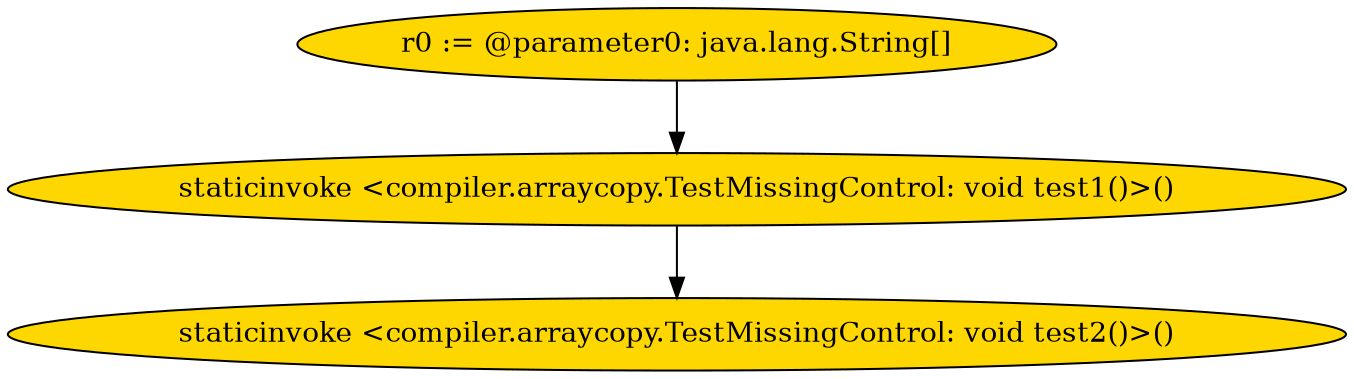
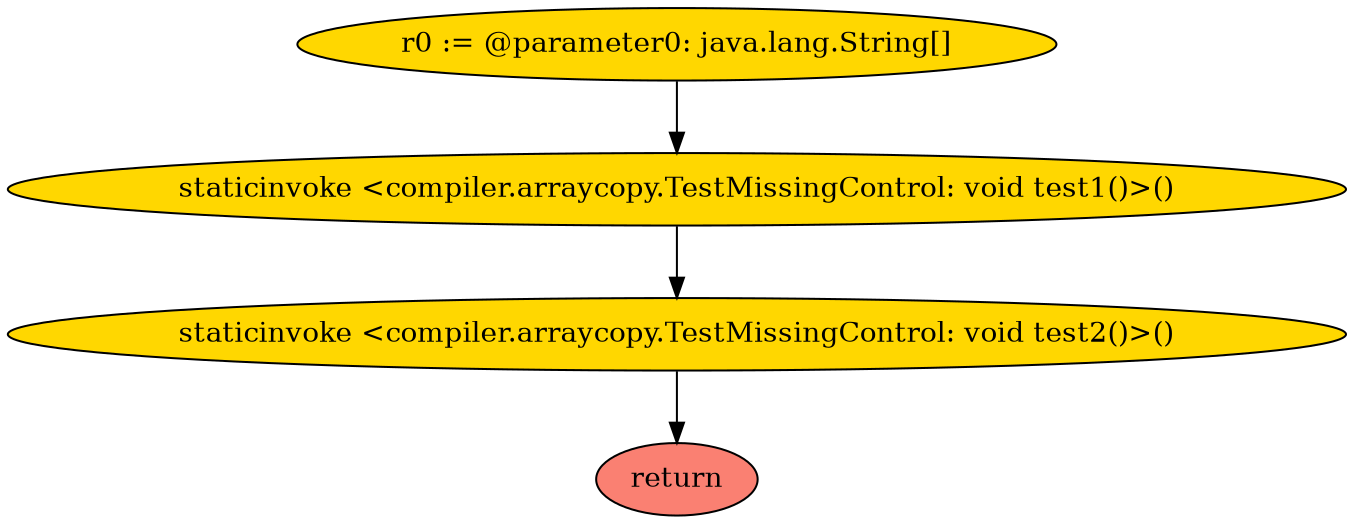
node "return": added
